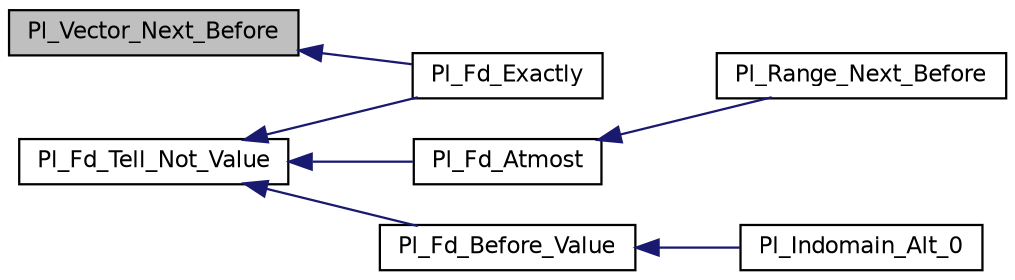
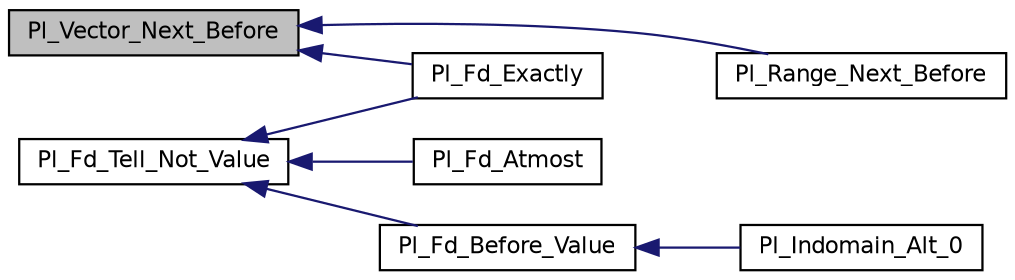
edge "Pl_Range_Next_Before" -> "Pl_Fd_Atmost": now "Pl_Range_Next_Before" -> "Pl_Vector_Next_Before"
